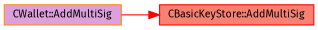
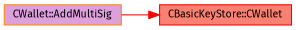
node "CBasicKeyStore::AddMultiSig": label "CBasicKeyStore::AddMultiSig" -> "CBasicKeyStore::CWallet"
